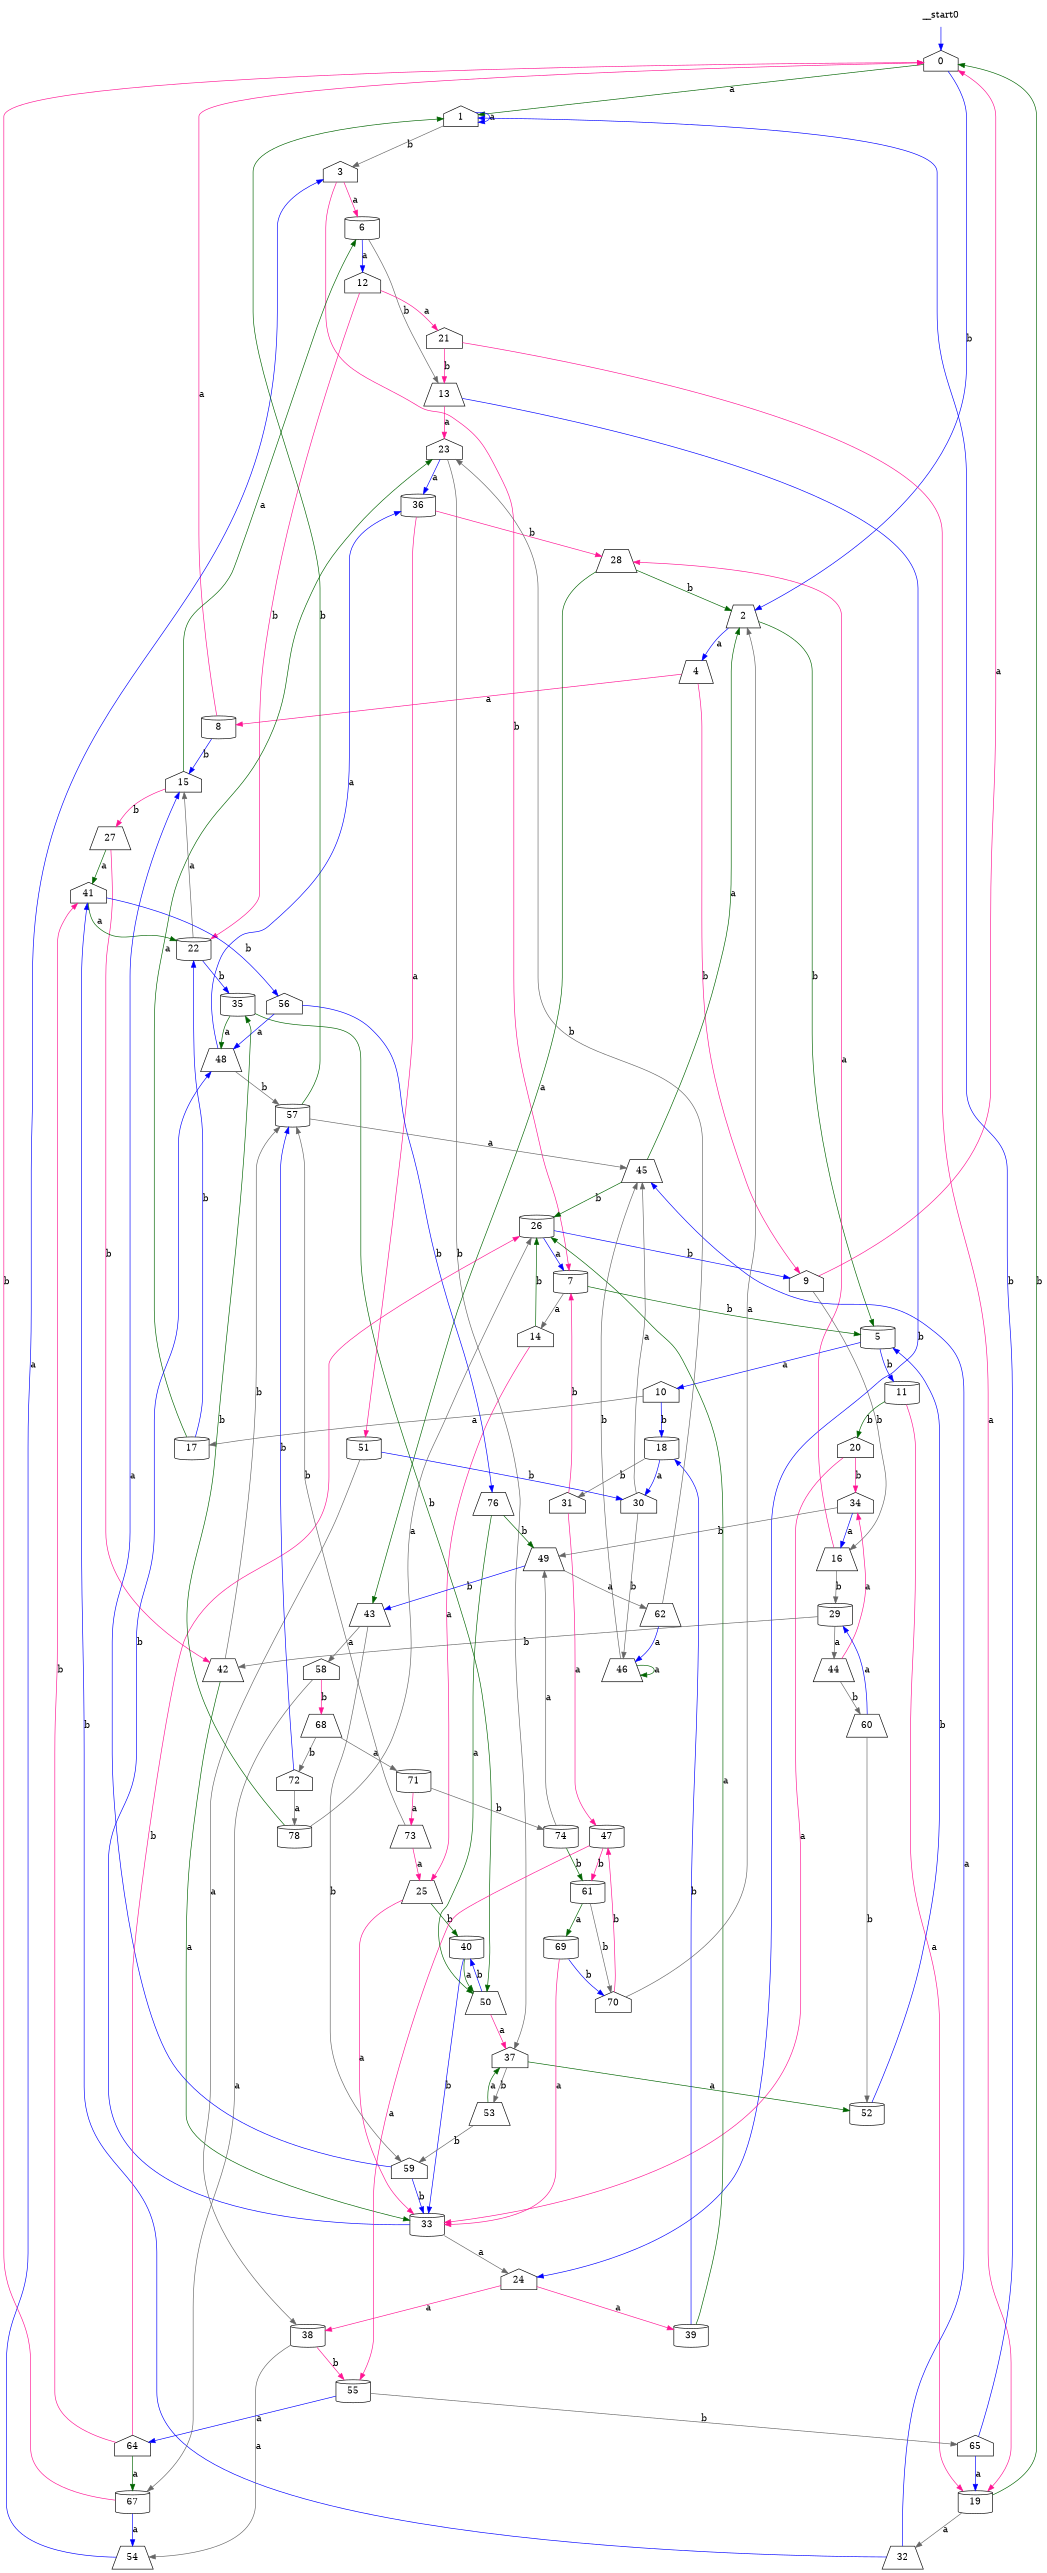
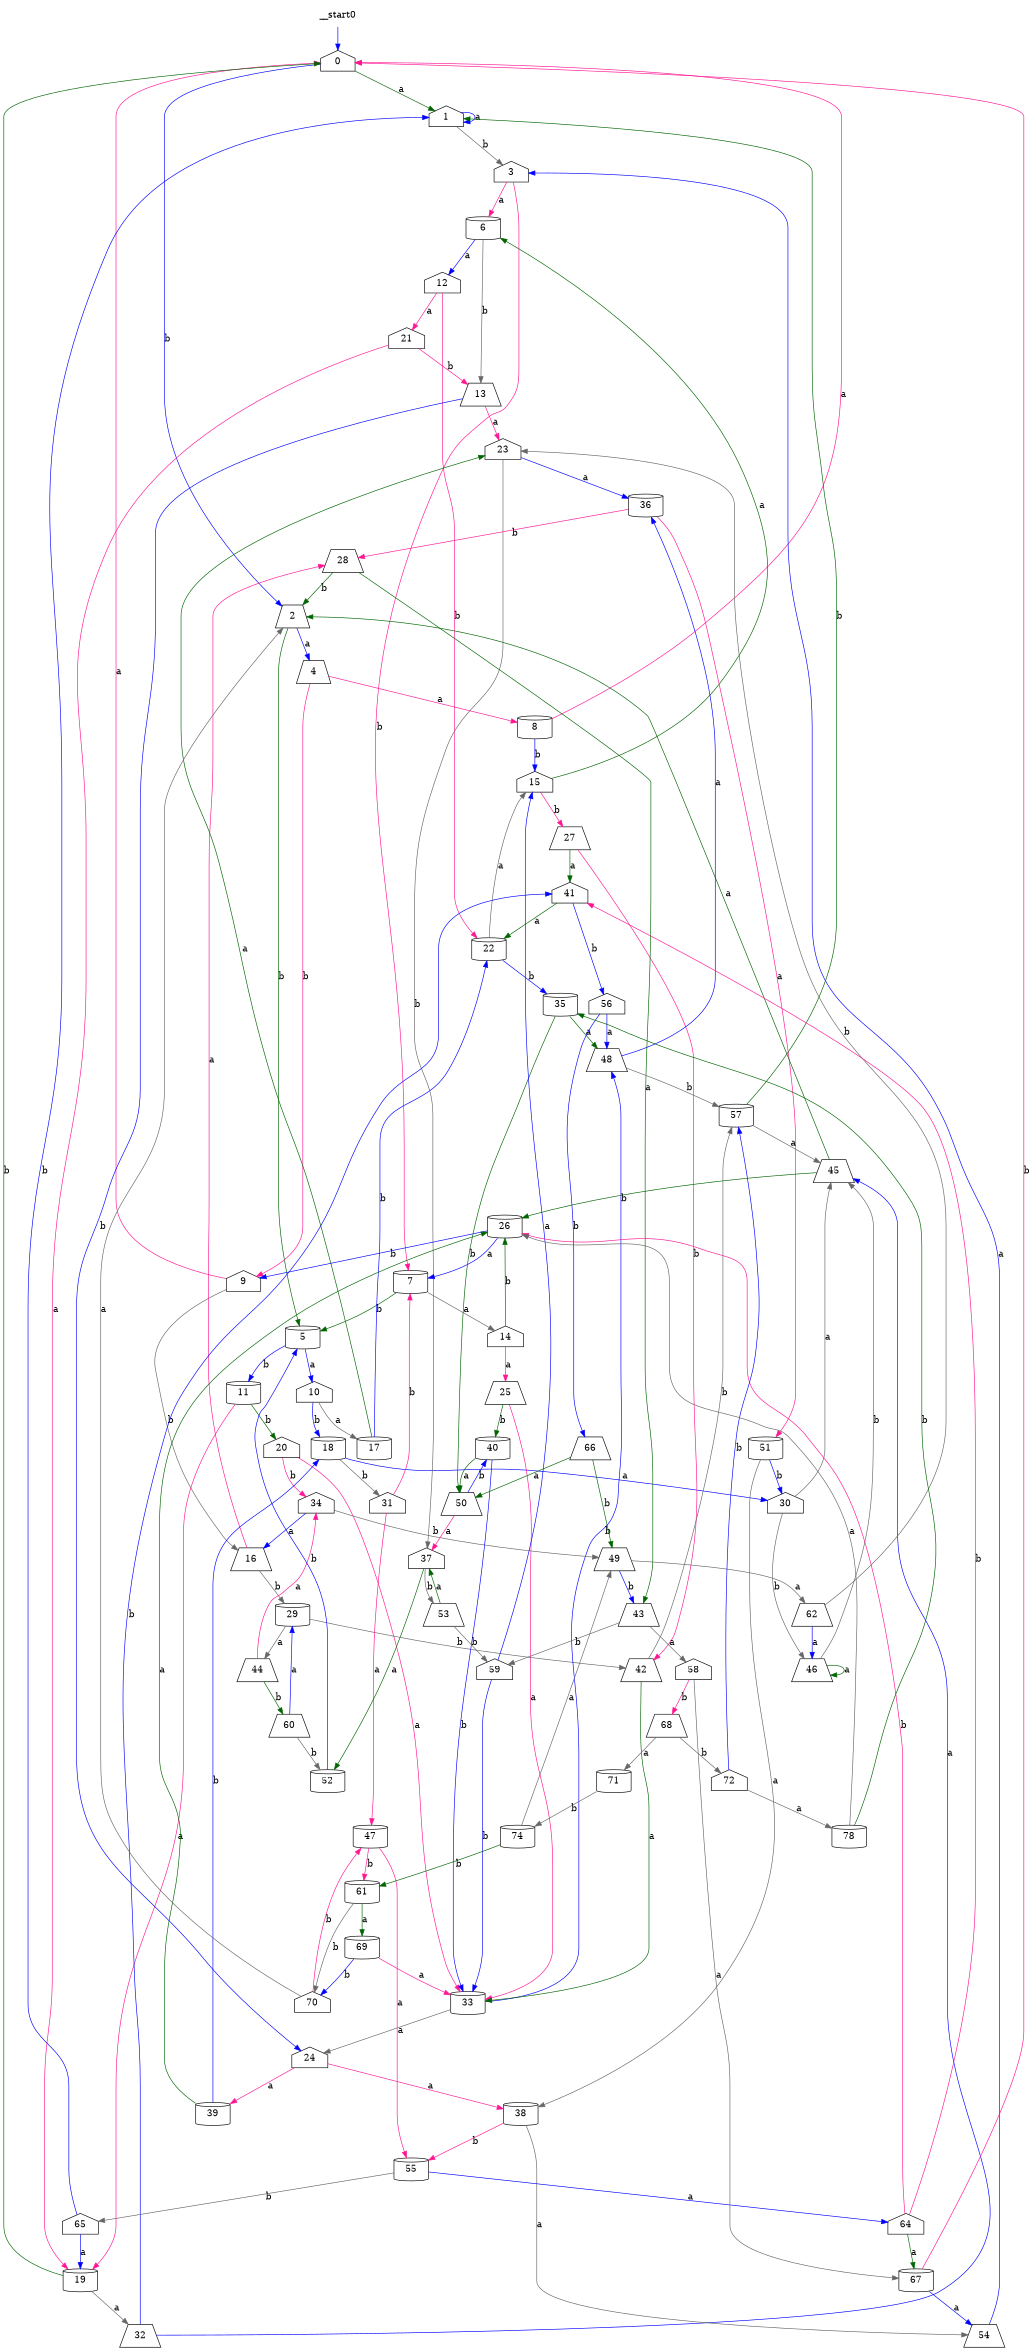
node "76": label "76" -> "66"
edge "44" -> "60": color gray40 -> darkgreen
node "73": removed
